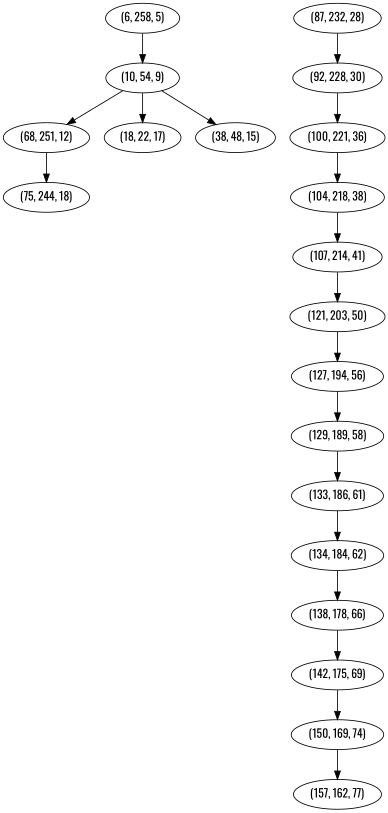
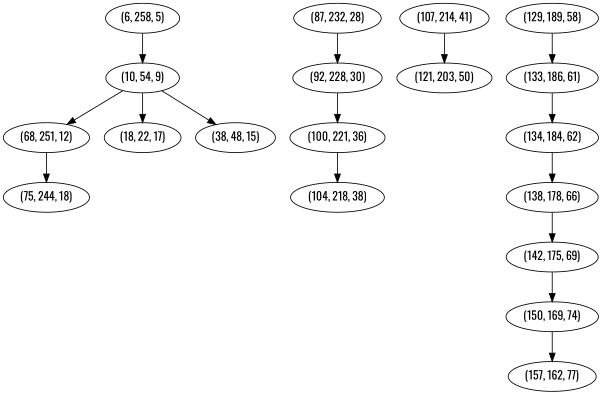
edge "(104, 218, 38)" -> "(107, 214, 41)": removed
node "(127, 194, 56)": removed
